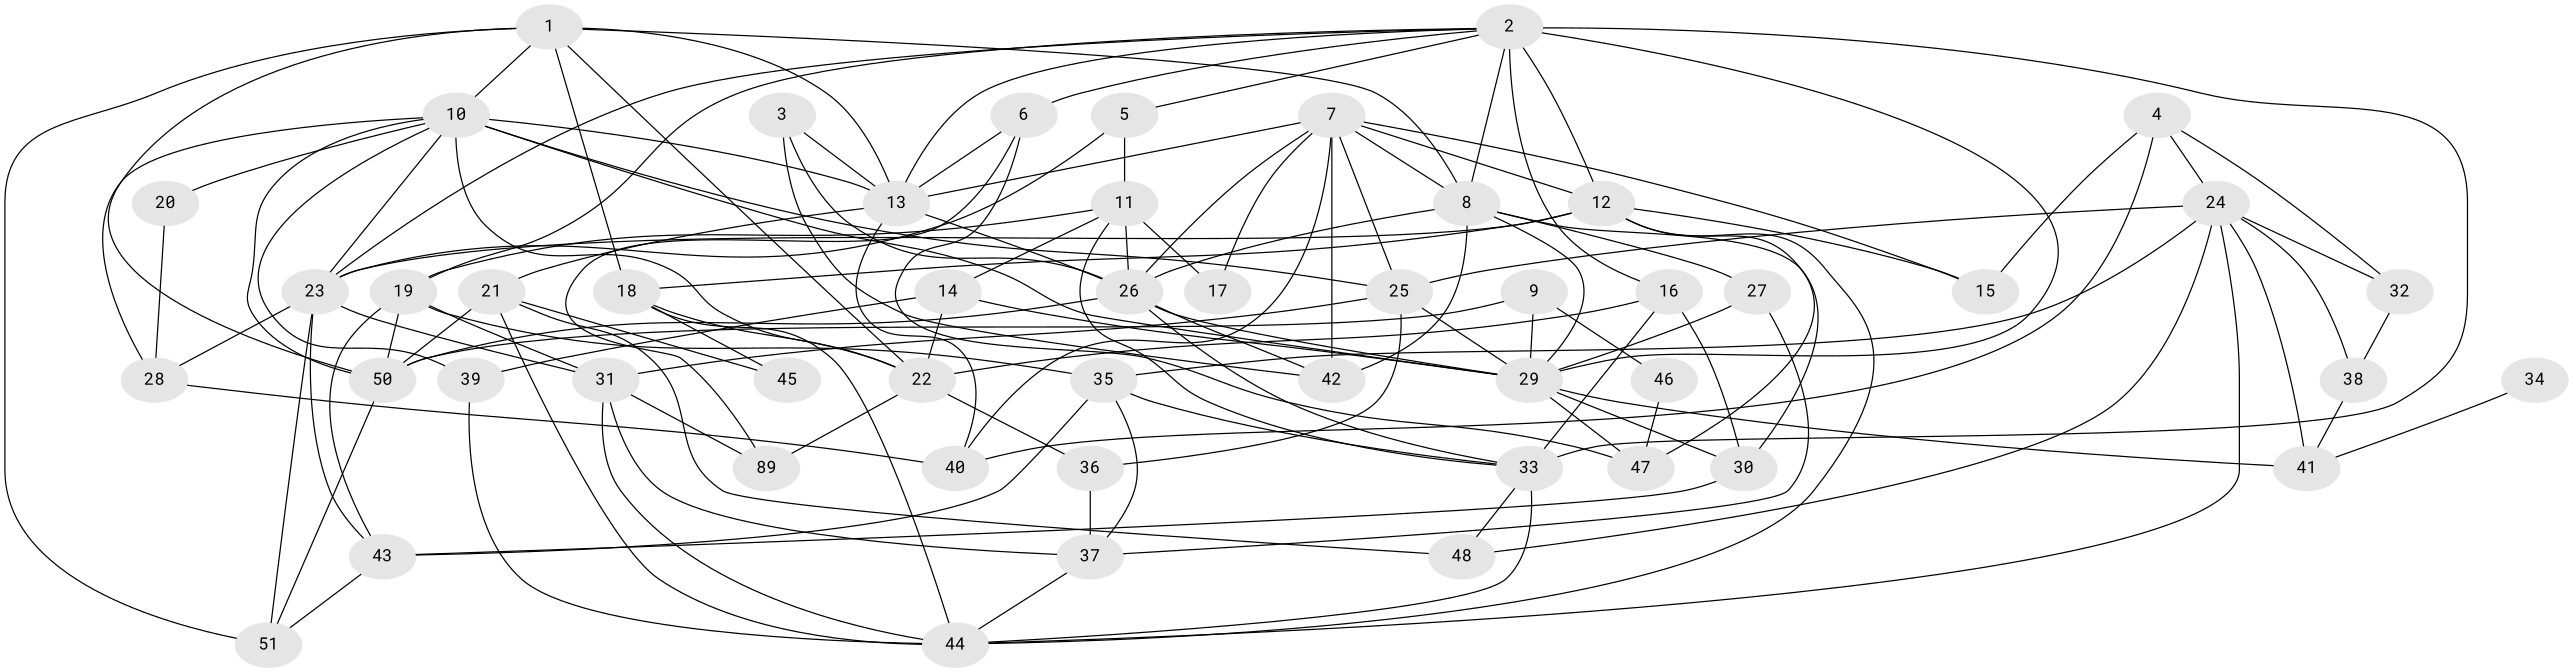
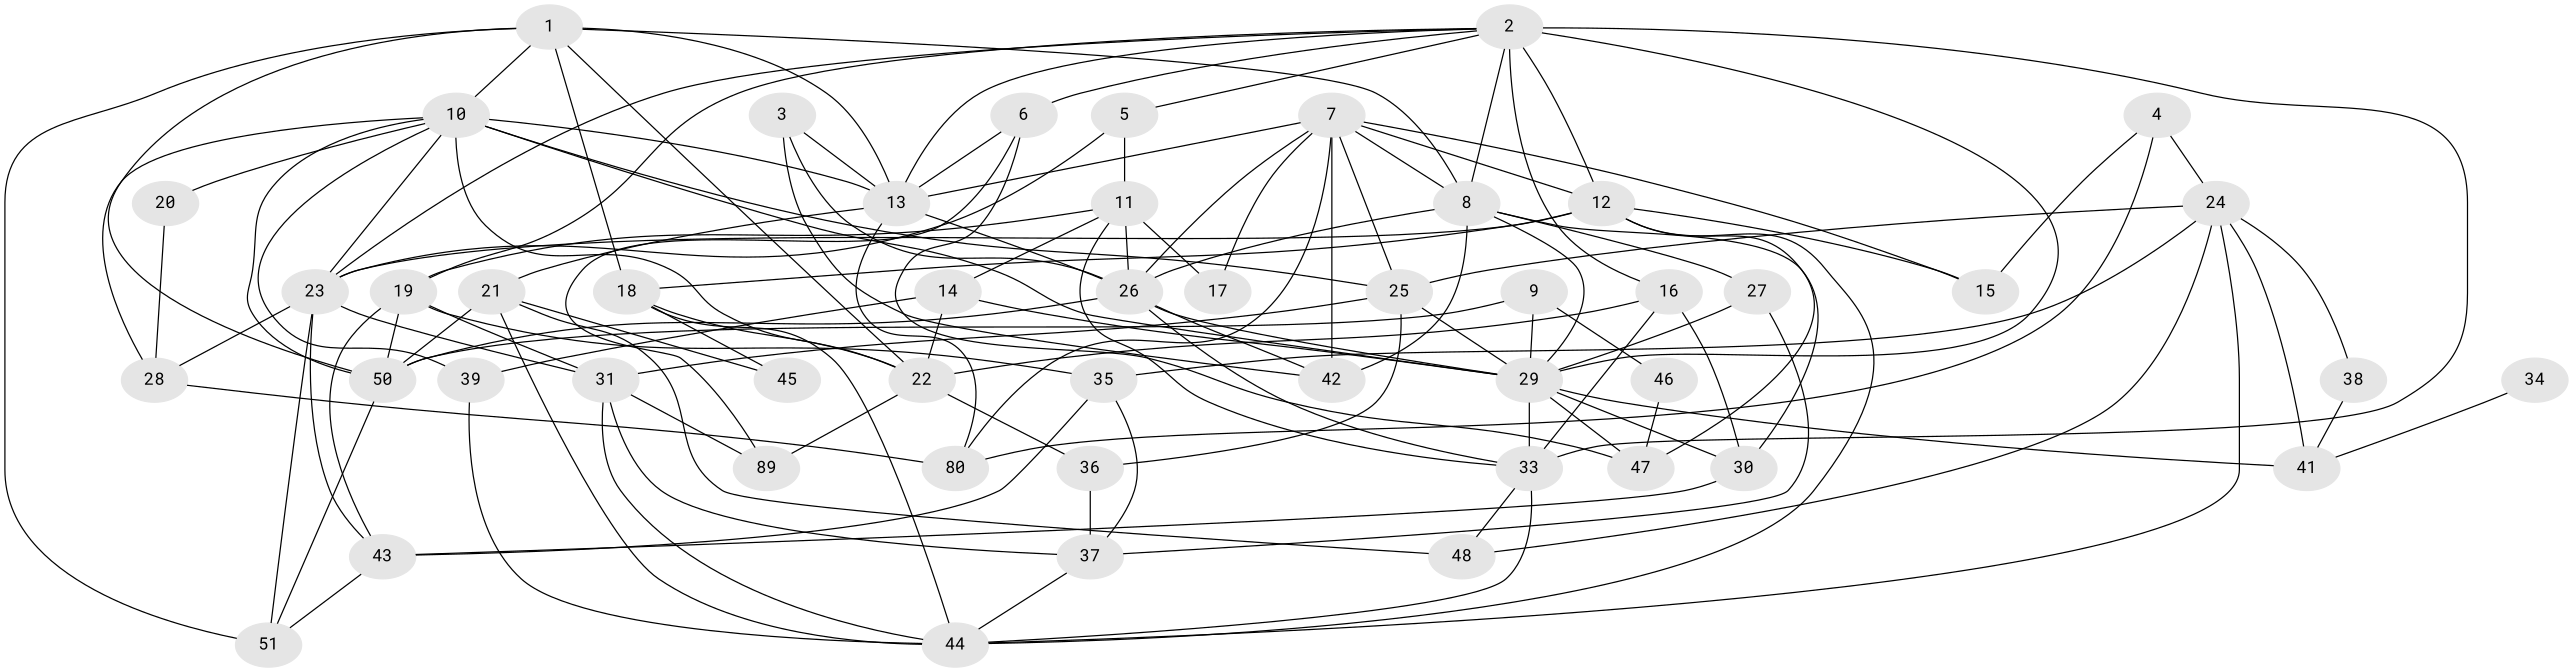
node "32": removed
edge "35" -- "33": now "29" -- "33"
node "40": label "40" -> "80"
